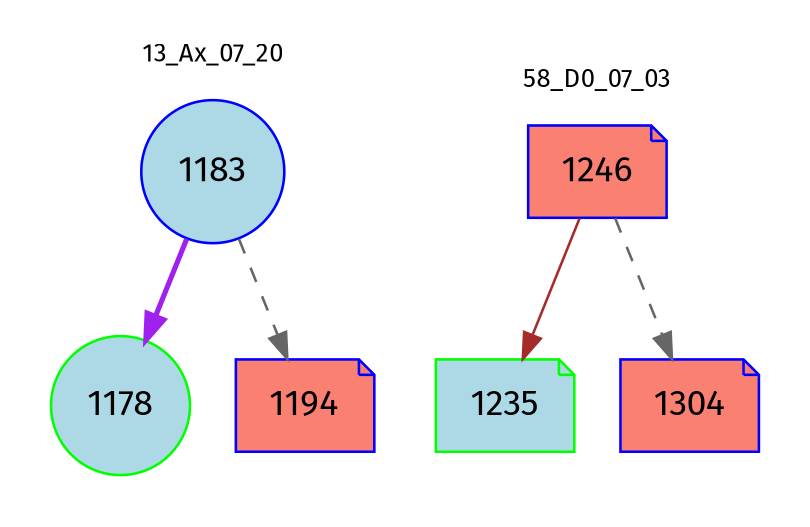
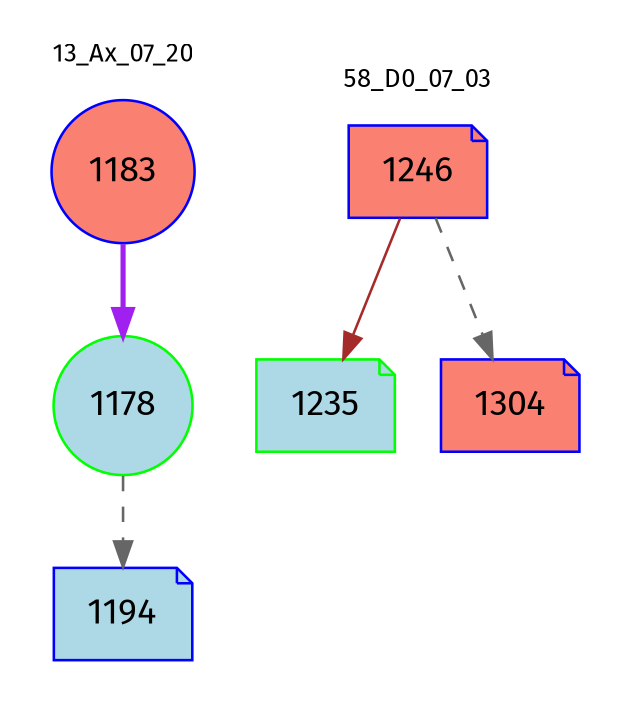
node "1183": fillcolor lightblue -> salmon
edge "1183" -> "1194": now "1178" -> "1194"
node "1194": fillcolor salmon -> lightblue
